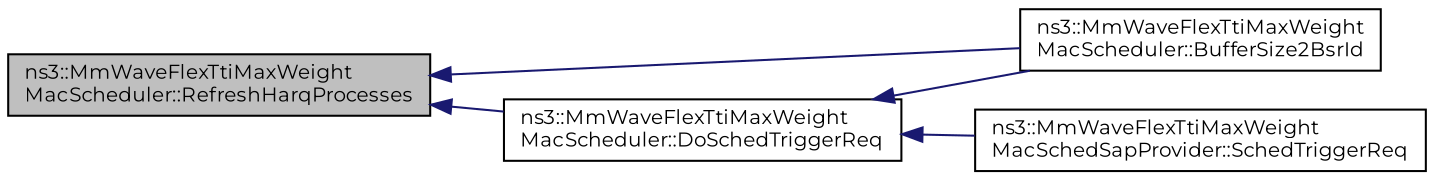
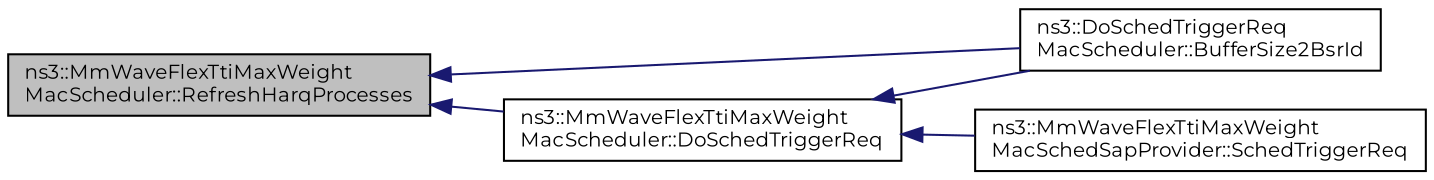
node "ns3::MmWaveFlexTtiMaxWeight MacScheduler::BufferSize2BsrId": label "ns3::MmWaveFlexTtiMaxWeight MacScheduler::BufferSize2BsrId" -> "ns3::DoSchedTriggerReq MacScheduler::BufferSize2BsrId"
